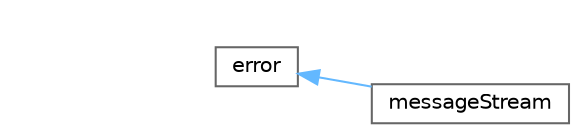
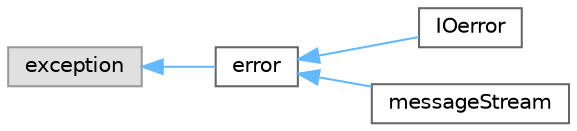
node "IOerror": added
node "exception": added
